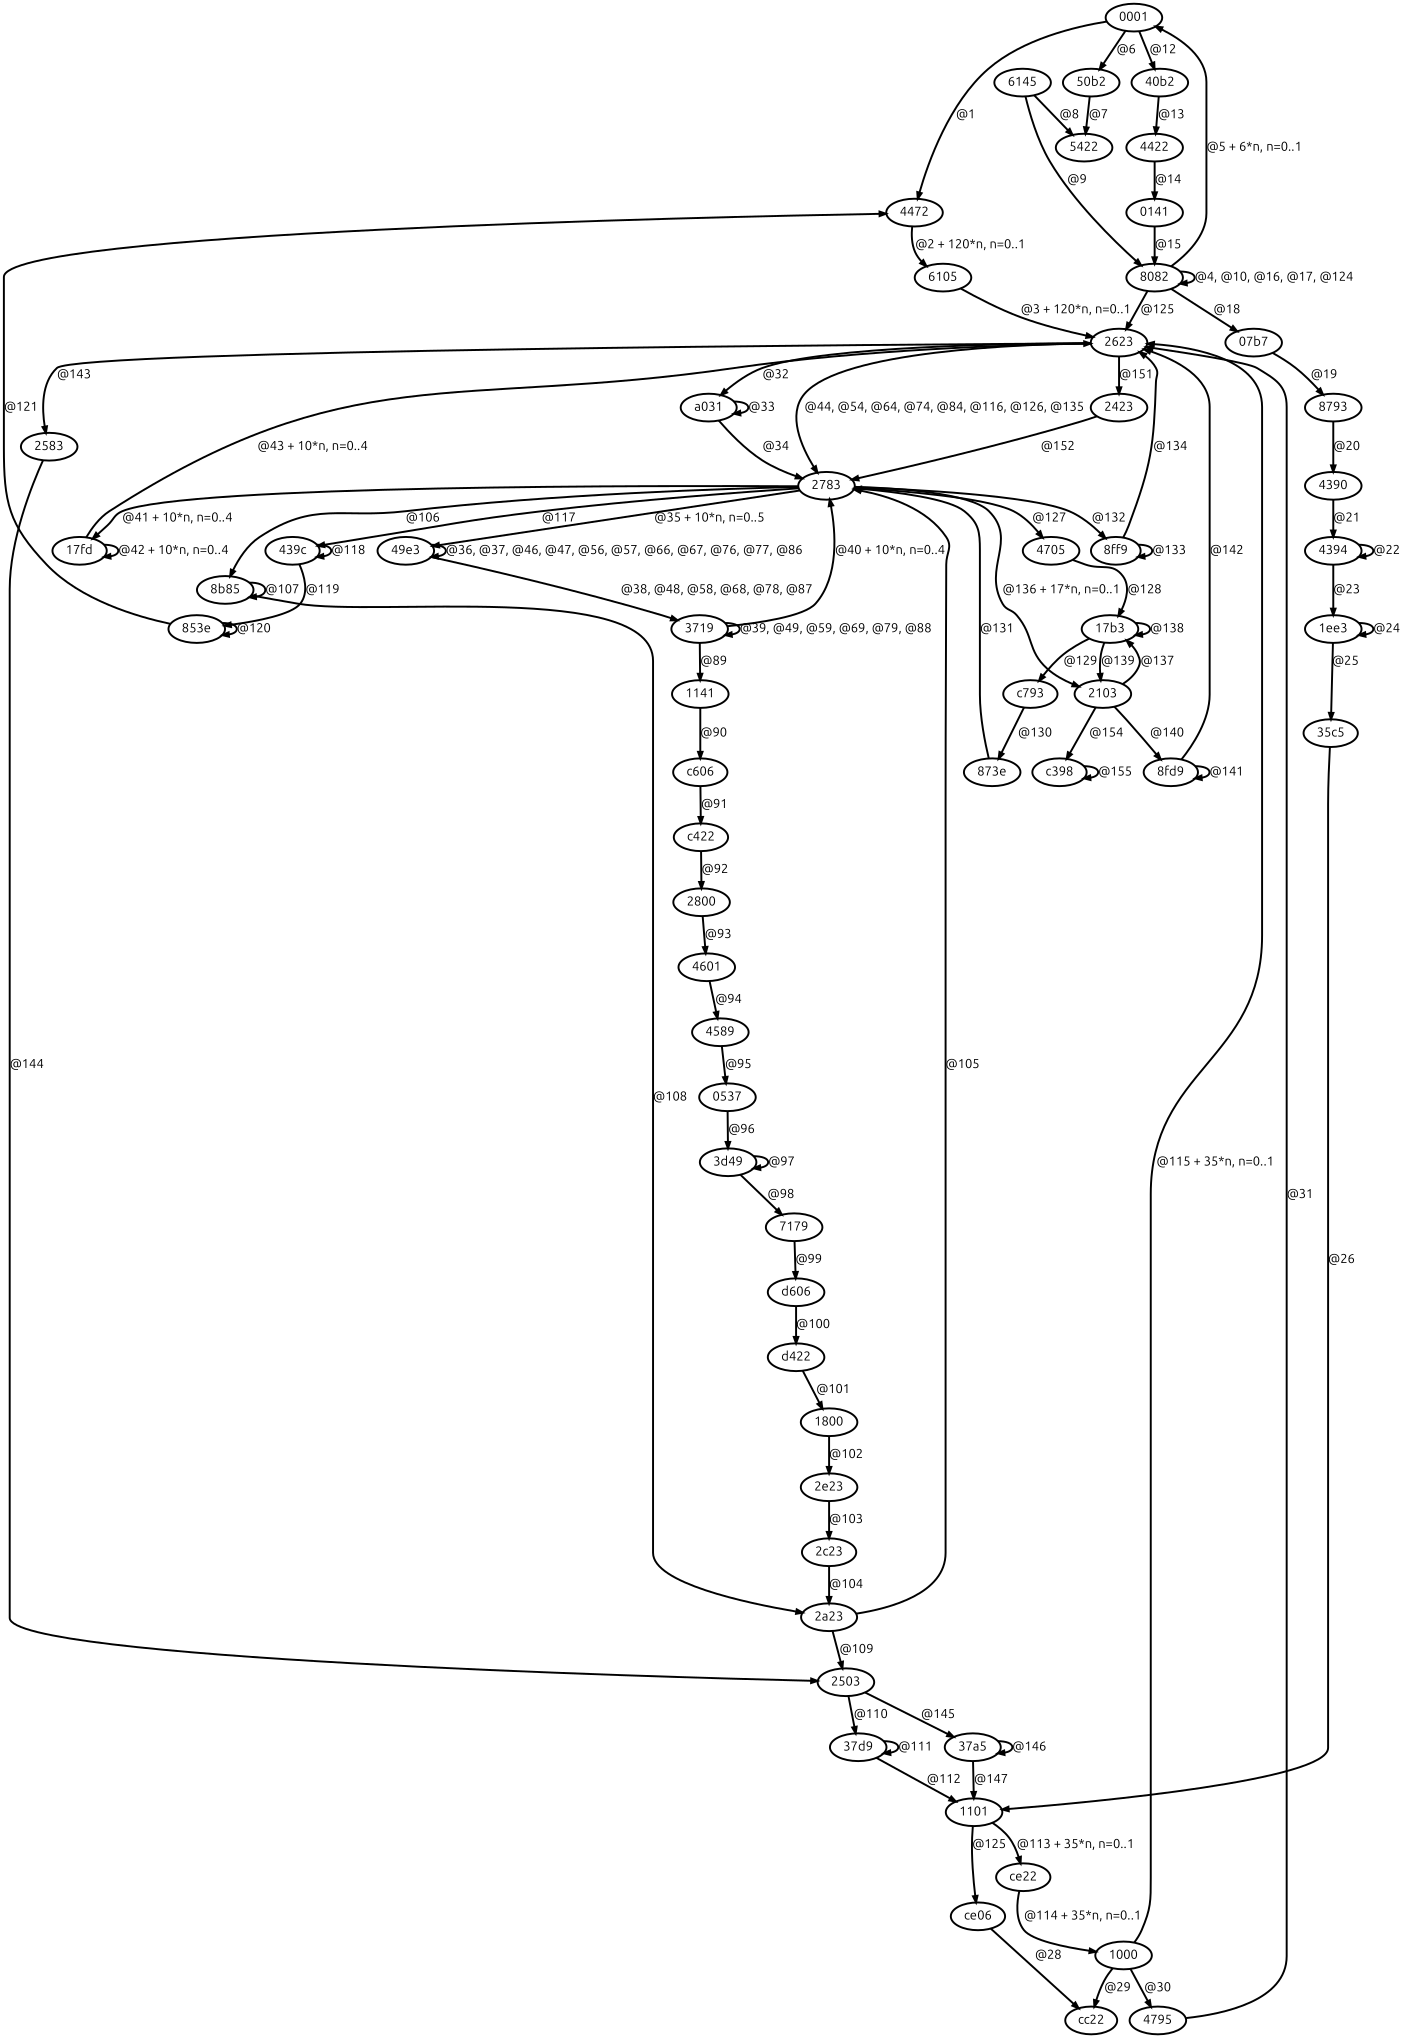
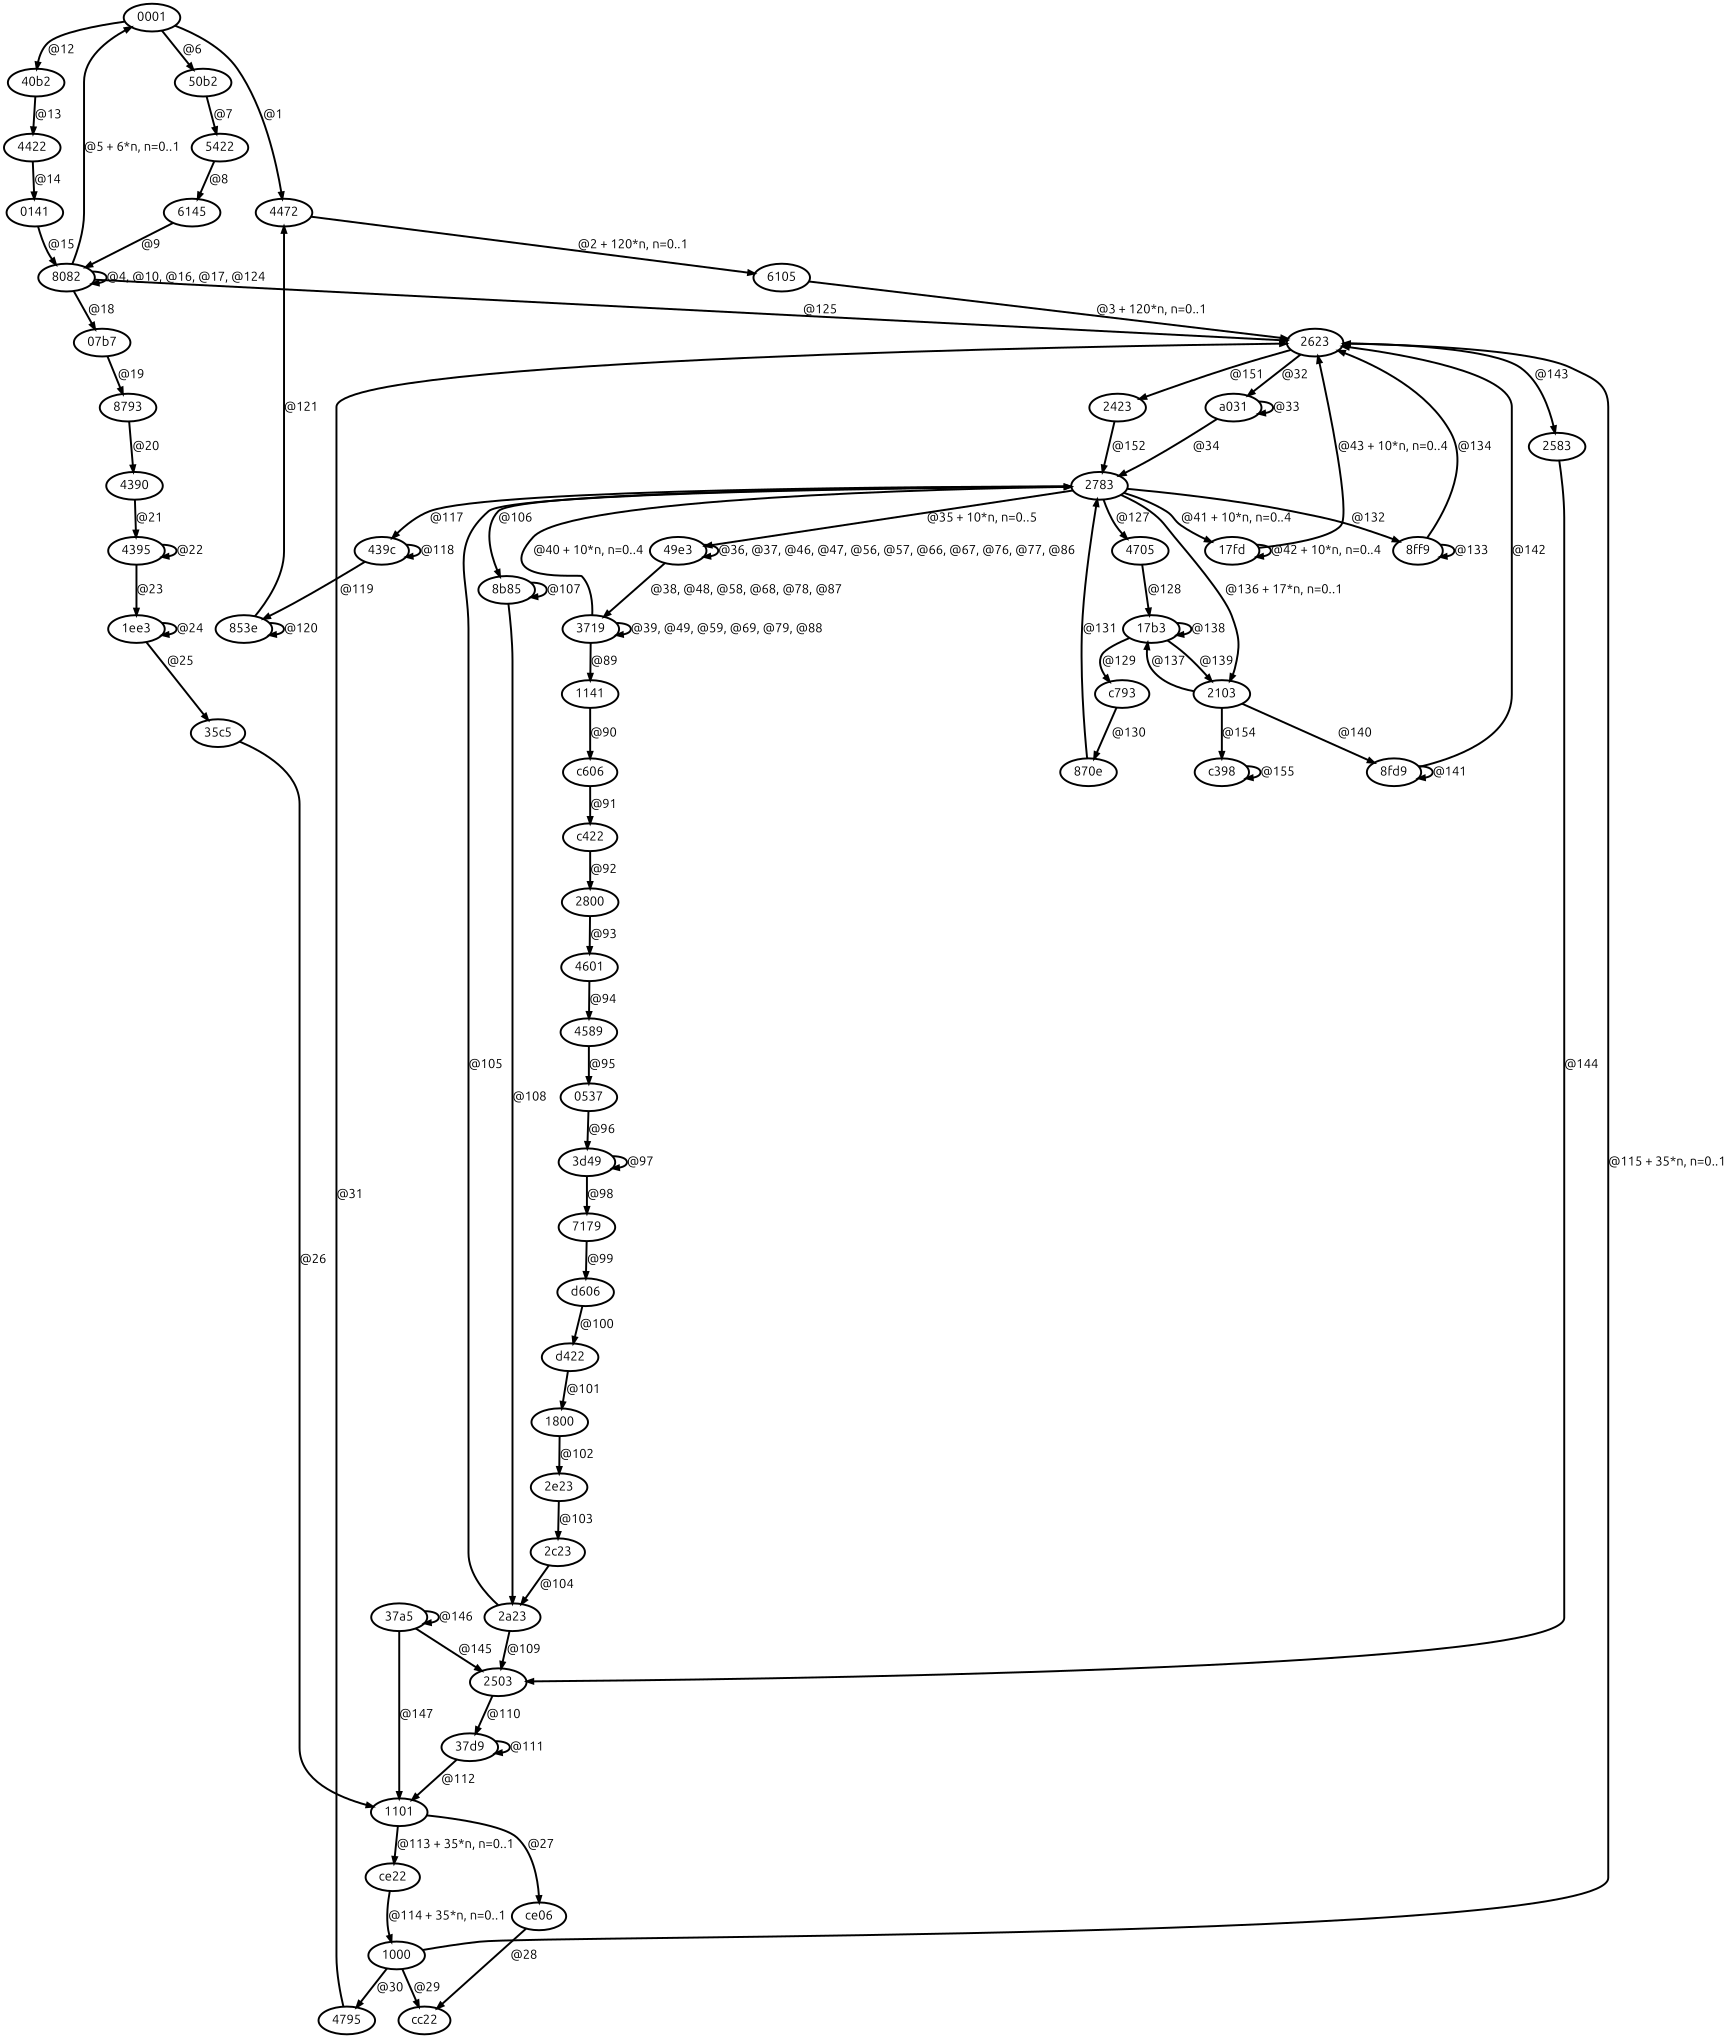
edge "6145" -> "5422": reversed
edge "2623" -> "2783": removed, label "@44, @54, @64, @74, @84, @116, @126, @135"
node "4394": label "4394" -> "4395"
node "873e": label "873e" -> "870e"
edge "2503" -> "37a5": reversed
edge "1101" -> "ce06": label "@125" -> "@27"
